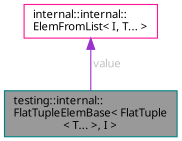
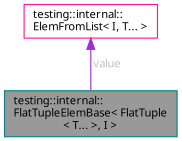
node "internal::internal:: ElemFromList< I, T... >": label "internal::internal:: ElemFromList< I, T... >" -> "testing::internal:: ElemFromList< I, T... >"
